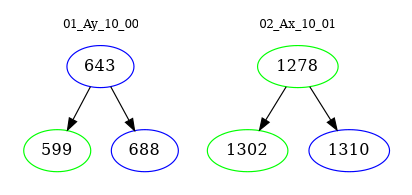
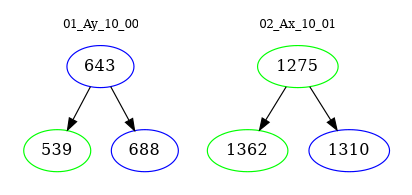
node "1278": label "1278" -> "1275"
node "599": label "599" -> "539"
node "1302": label "1302" -> "1362"
